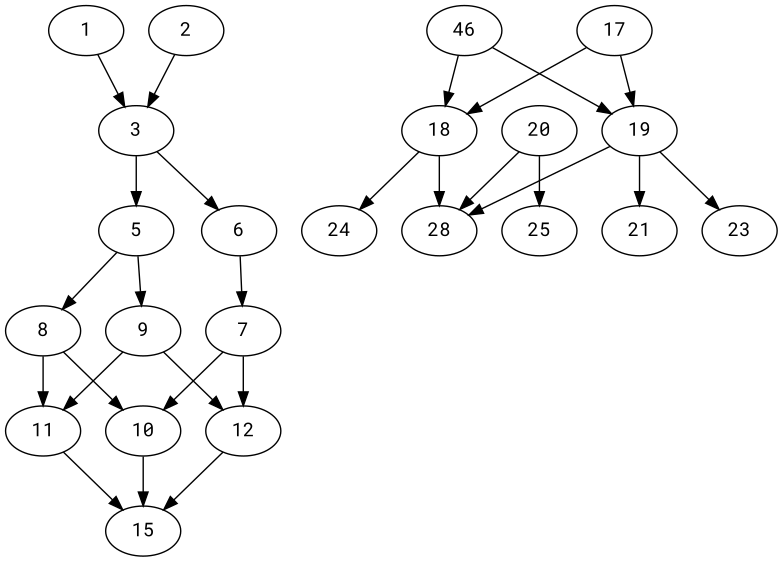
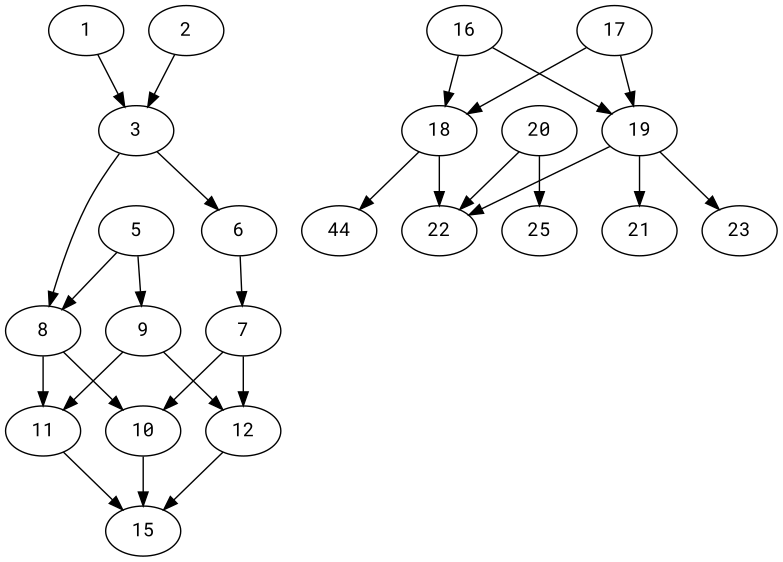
node "46": label "46" -> "16"
edge "3" -> "5": now "3" -> "8"
node "24": label "24" -> "44"
node "28": label "28" -> "22"
